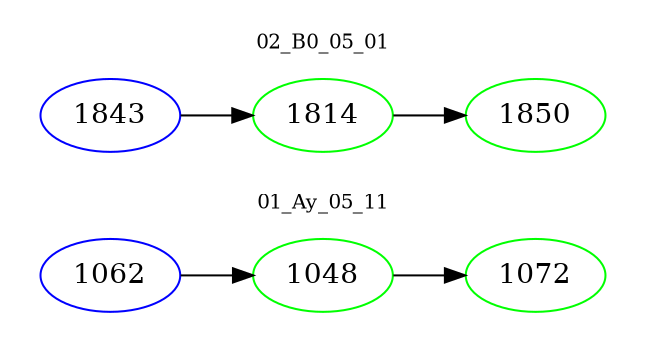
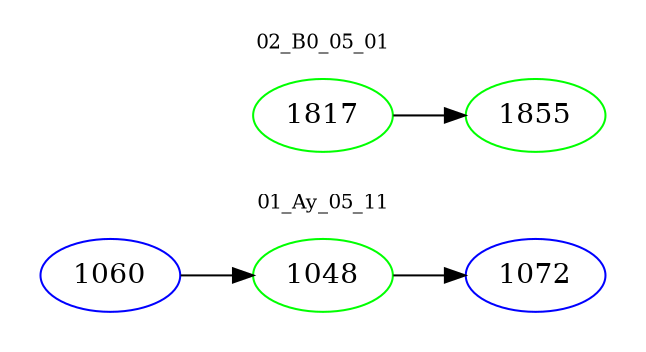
node "1843": removed
node "1814": label "1814" -> "1817"
node "1850": label "1850" -> "1855"
node "1062": label "1062" -> "1060"
node "1072": color green -> blue
